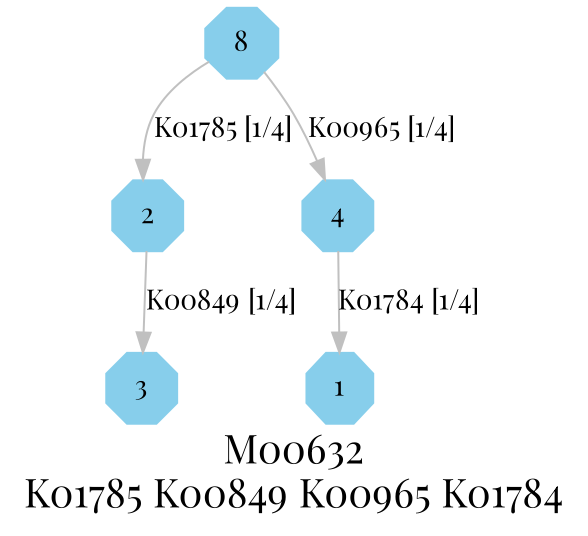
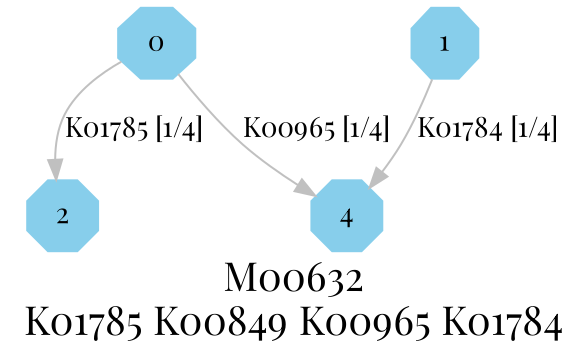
node "8": label "8" -> "0"
edge "4" -> "1": reversed
node "3": removed
